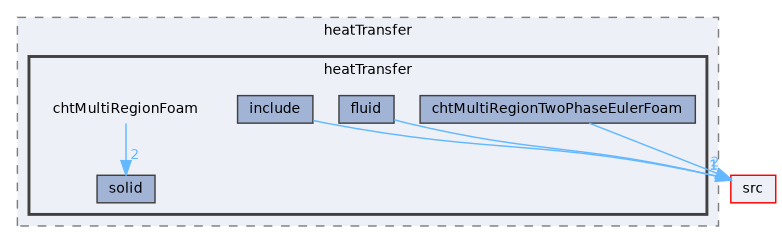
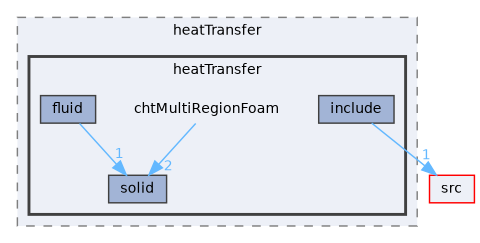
node "chtMultiRegionTwoPhaseEulerFoam": removed
edge "fluid" -> "src": now "fluid" -> "solid"
